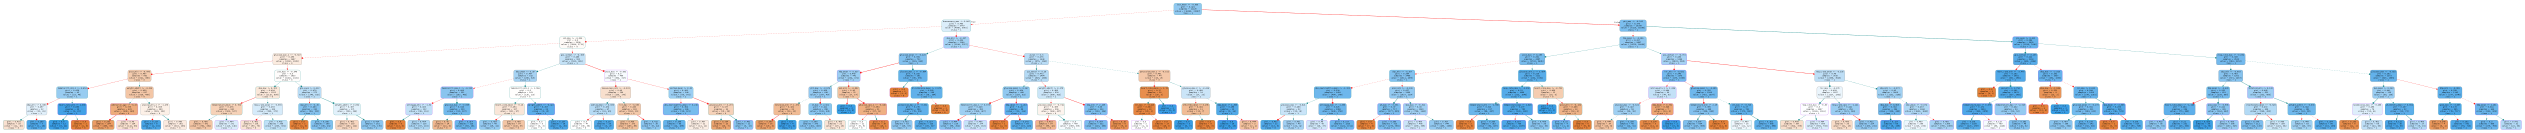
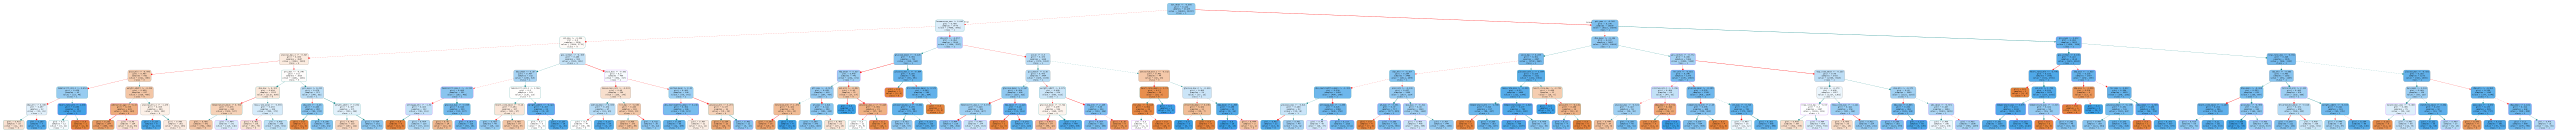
node "gini = 0.0 samples = 12 value = [0, 22] class = 1": fillcolor #399de5 -> #f7fbfe
node "gini = 0.5 samples = 497 value = [369, 385] class = 1": fillcolor #f7fbfe -> #4da7e8
node "gini = 0.368 samples = 316 value = [122, 379] class = 1": added
node "gini = 0.123 samples = 789 value = [80, 1140] class = 1": fillcolor #f7fbfe -> #47a4e7
node "gini = 0.0 samples = 5 value = [6, 0] class = 0": added
